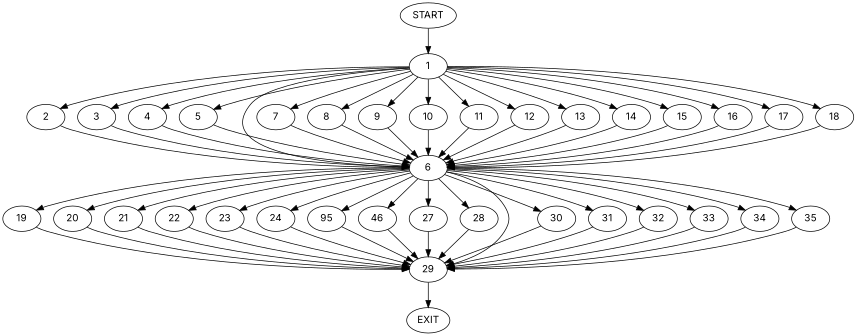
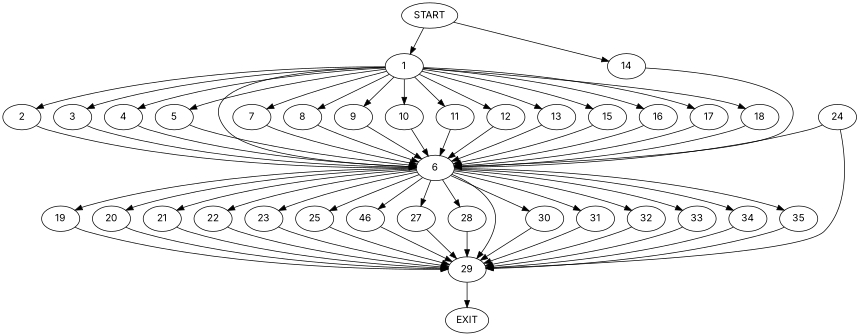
edge "1" -> "14": now "START" -> "14"
edge "6" -> "24": reversed
node "95": label "95" -> "25"
